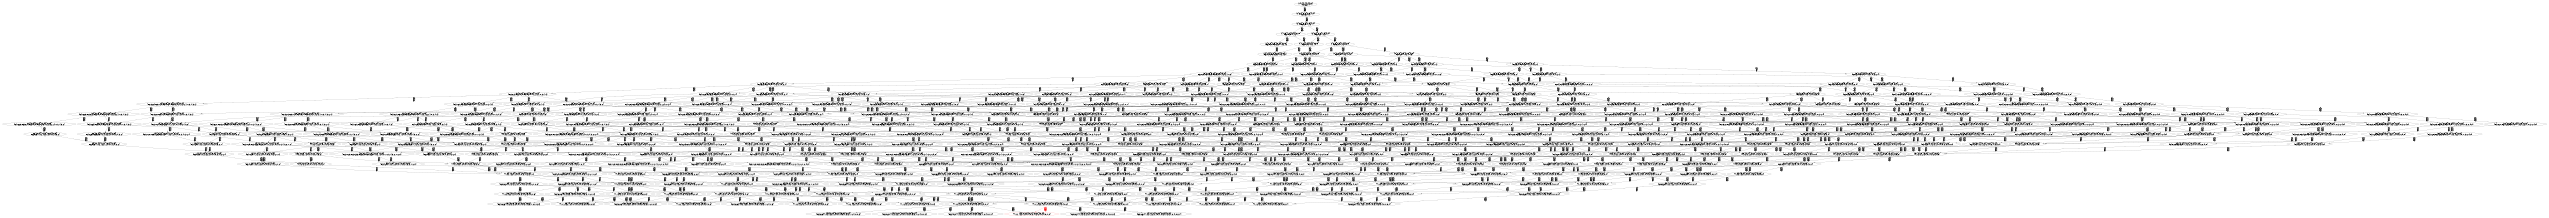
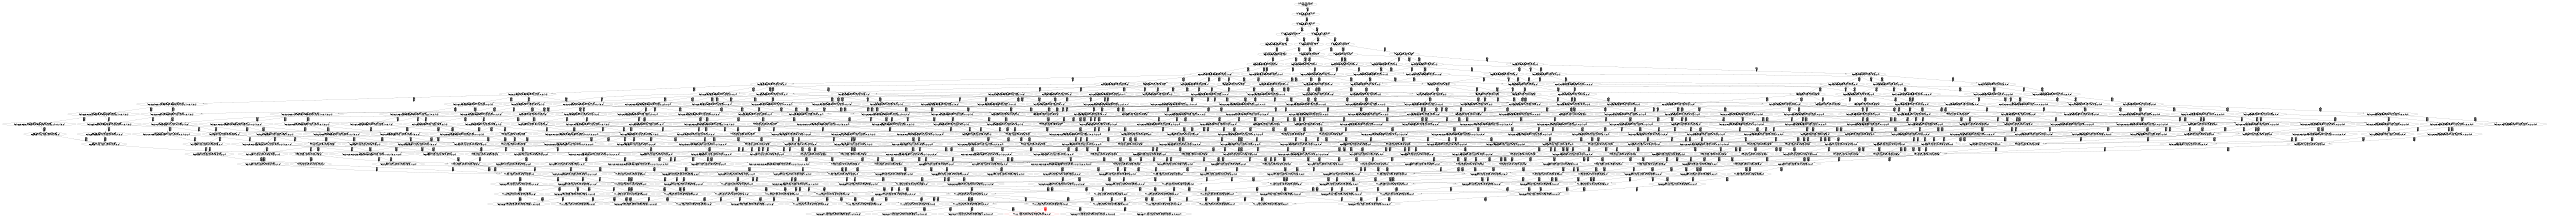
edge "S1: [0, 0] [0, 0] [0, 0] [66, 83] {T0J0:66-83}{1}" -> "S2: [66, 66] [66, 66] [66, 83] [73, 92] {T0J1:73-92}{1, 2}": reversed
